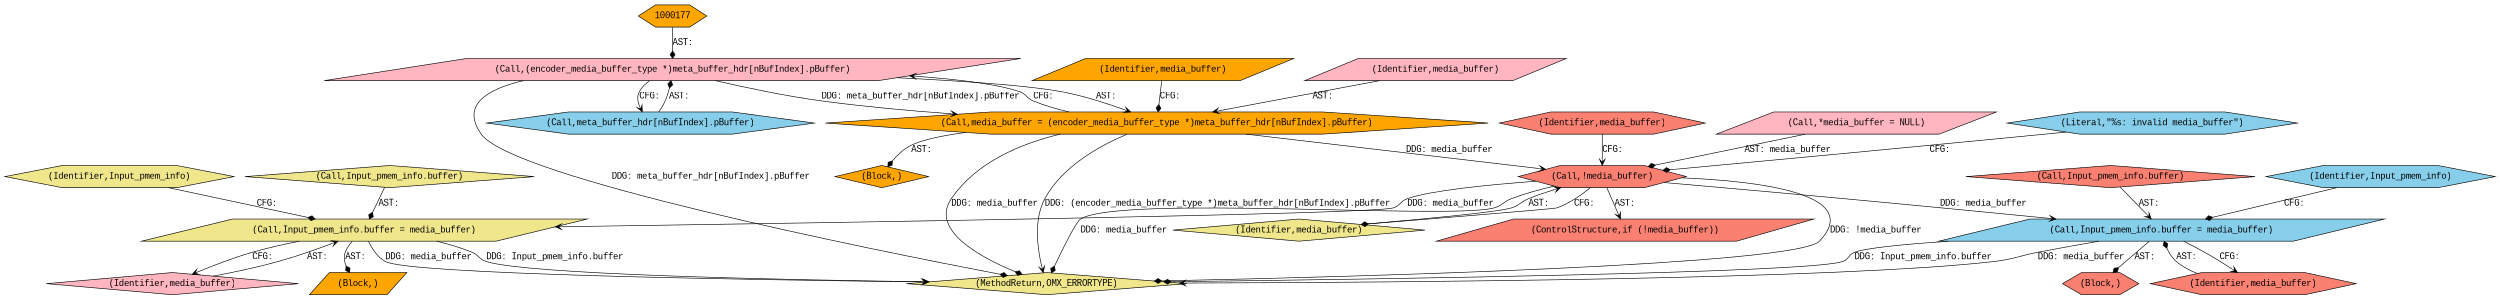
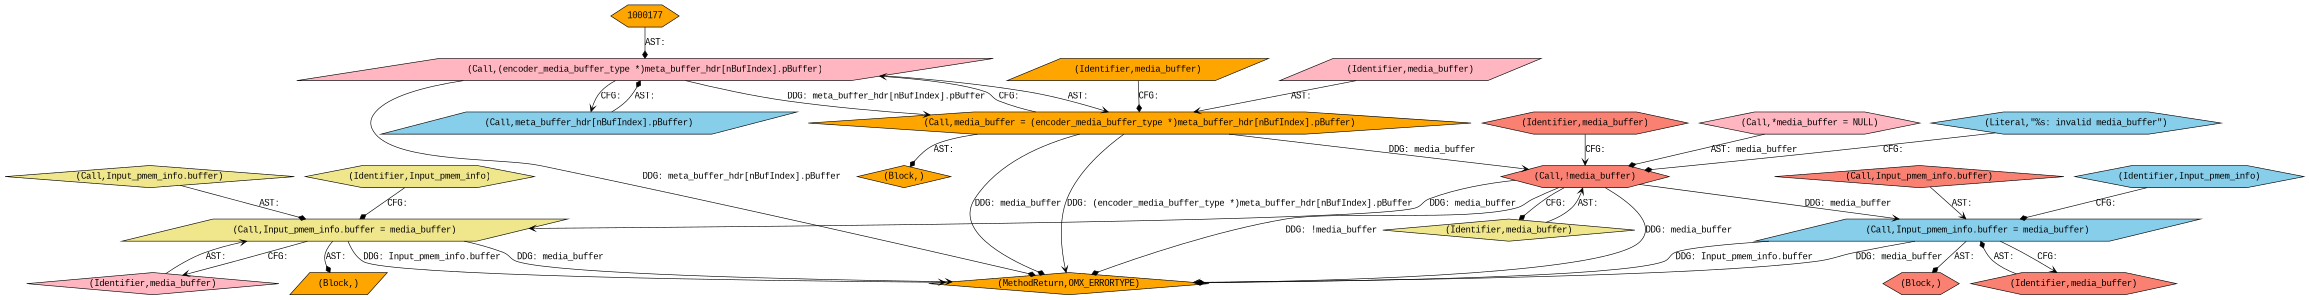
node "(Call,meta_buffer_hdr[nBufIndex].pBuffer)": shape hexagon -> parallelogram
node "(Call,*media_buffer = NULL)": shape parallelogram -> hexagon
node "(ControlStructure,if (!media_buffer))": removed
node "(MethodReturn,OMX_ERRORTYPE)": fillcolor khaki -> orange
